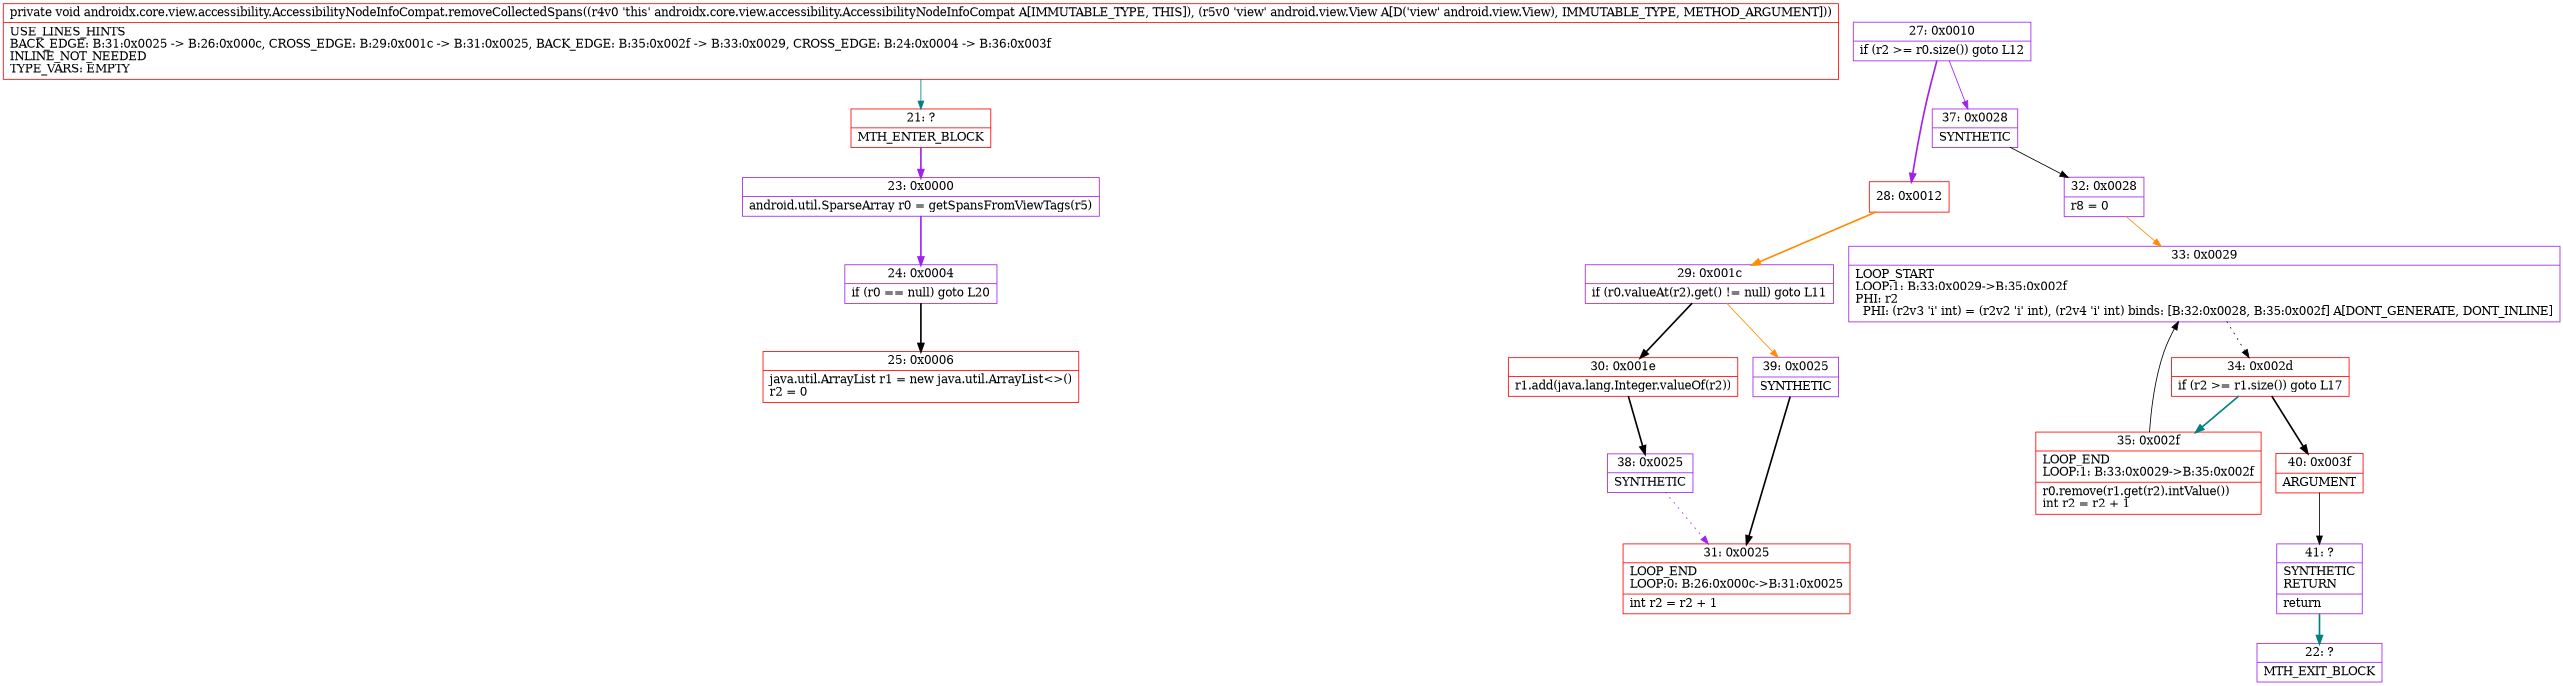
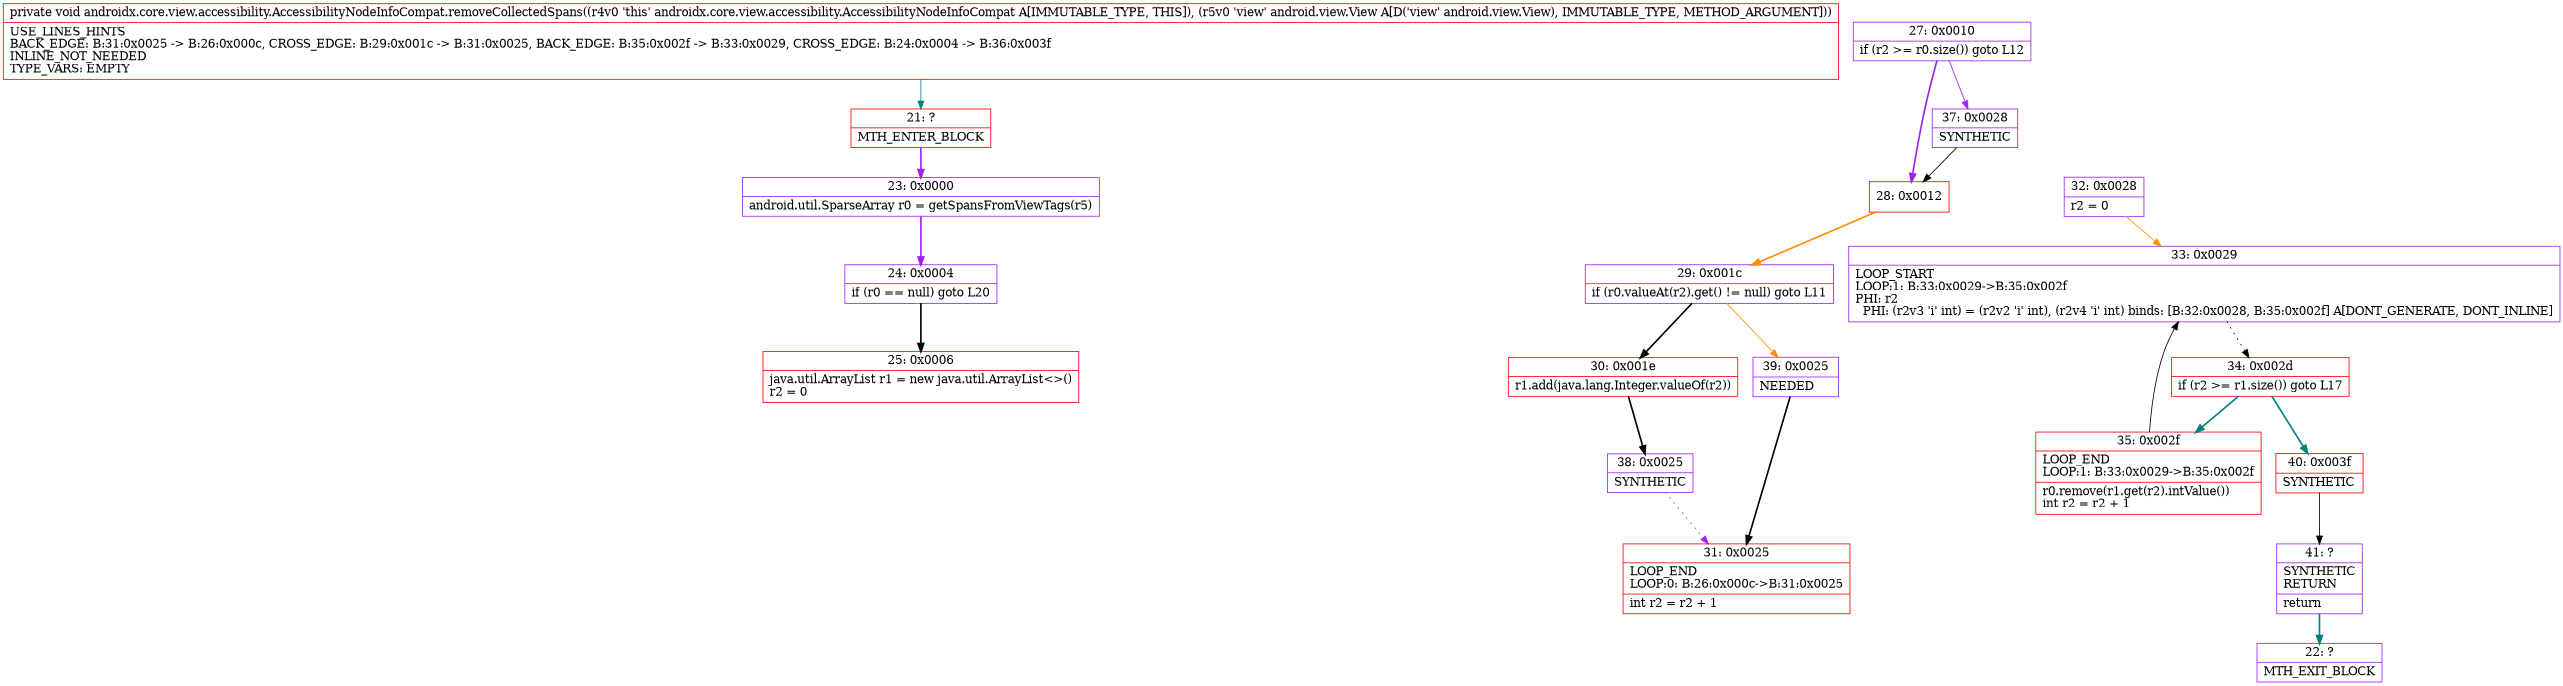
edge "37: 0x0028" -> "32: 0x0028": now "37: 0x0028" -> "28: 0x0012"
node "32: 0x0028": text "r8 = 0" -> "r2 = 0"
node "39: 0x0025": text "SYNTHETIC" -> "NEEDED"
edge "34: 0x002d" -> "40: 0x003f": color black -> teal
node "40: 0x003f": text "ARGUMENT" -> "SYNTHETIC"
